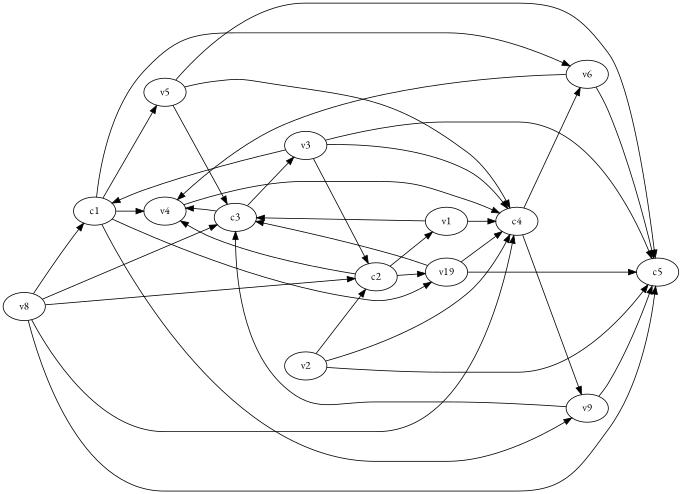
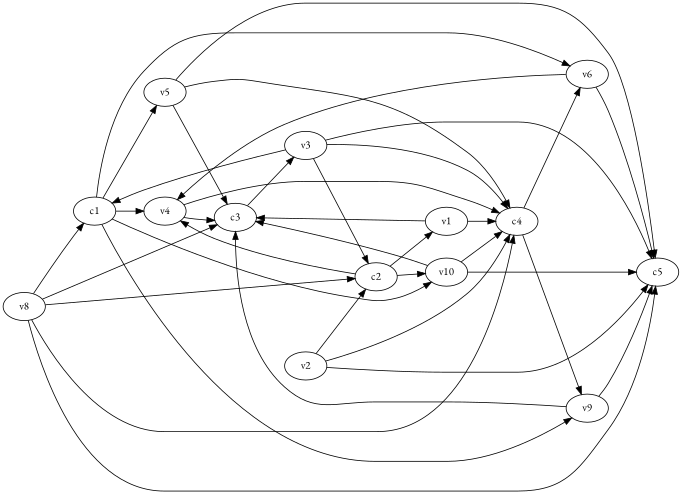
edge "c3" -> "v4": reversed
node "v19": label "v19" -> "v10"
